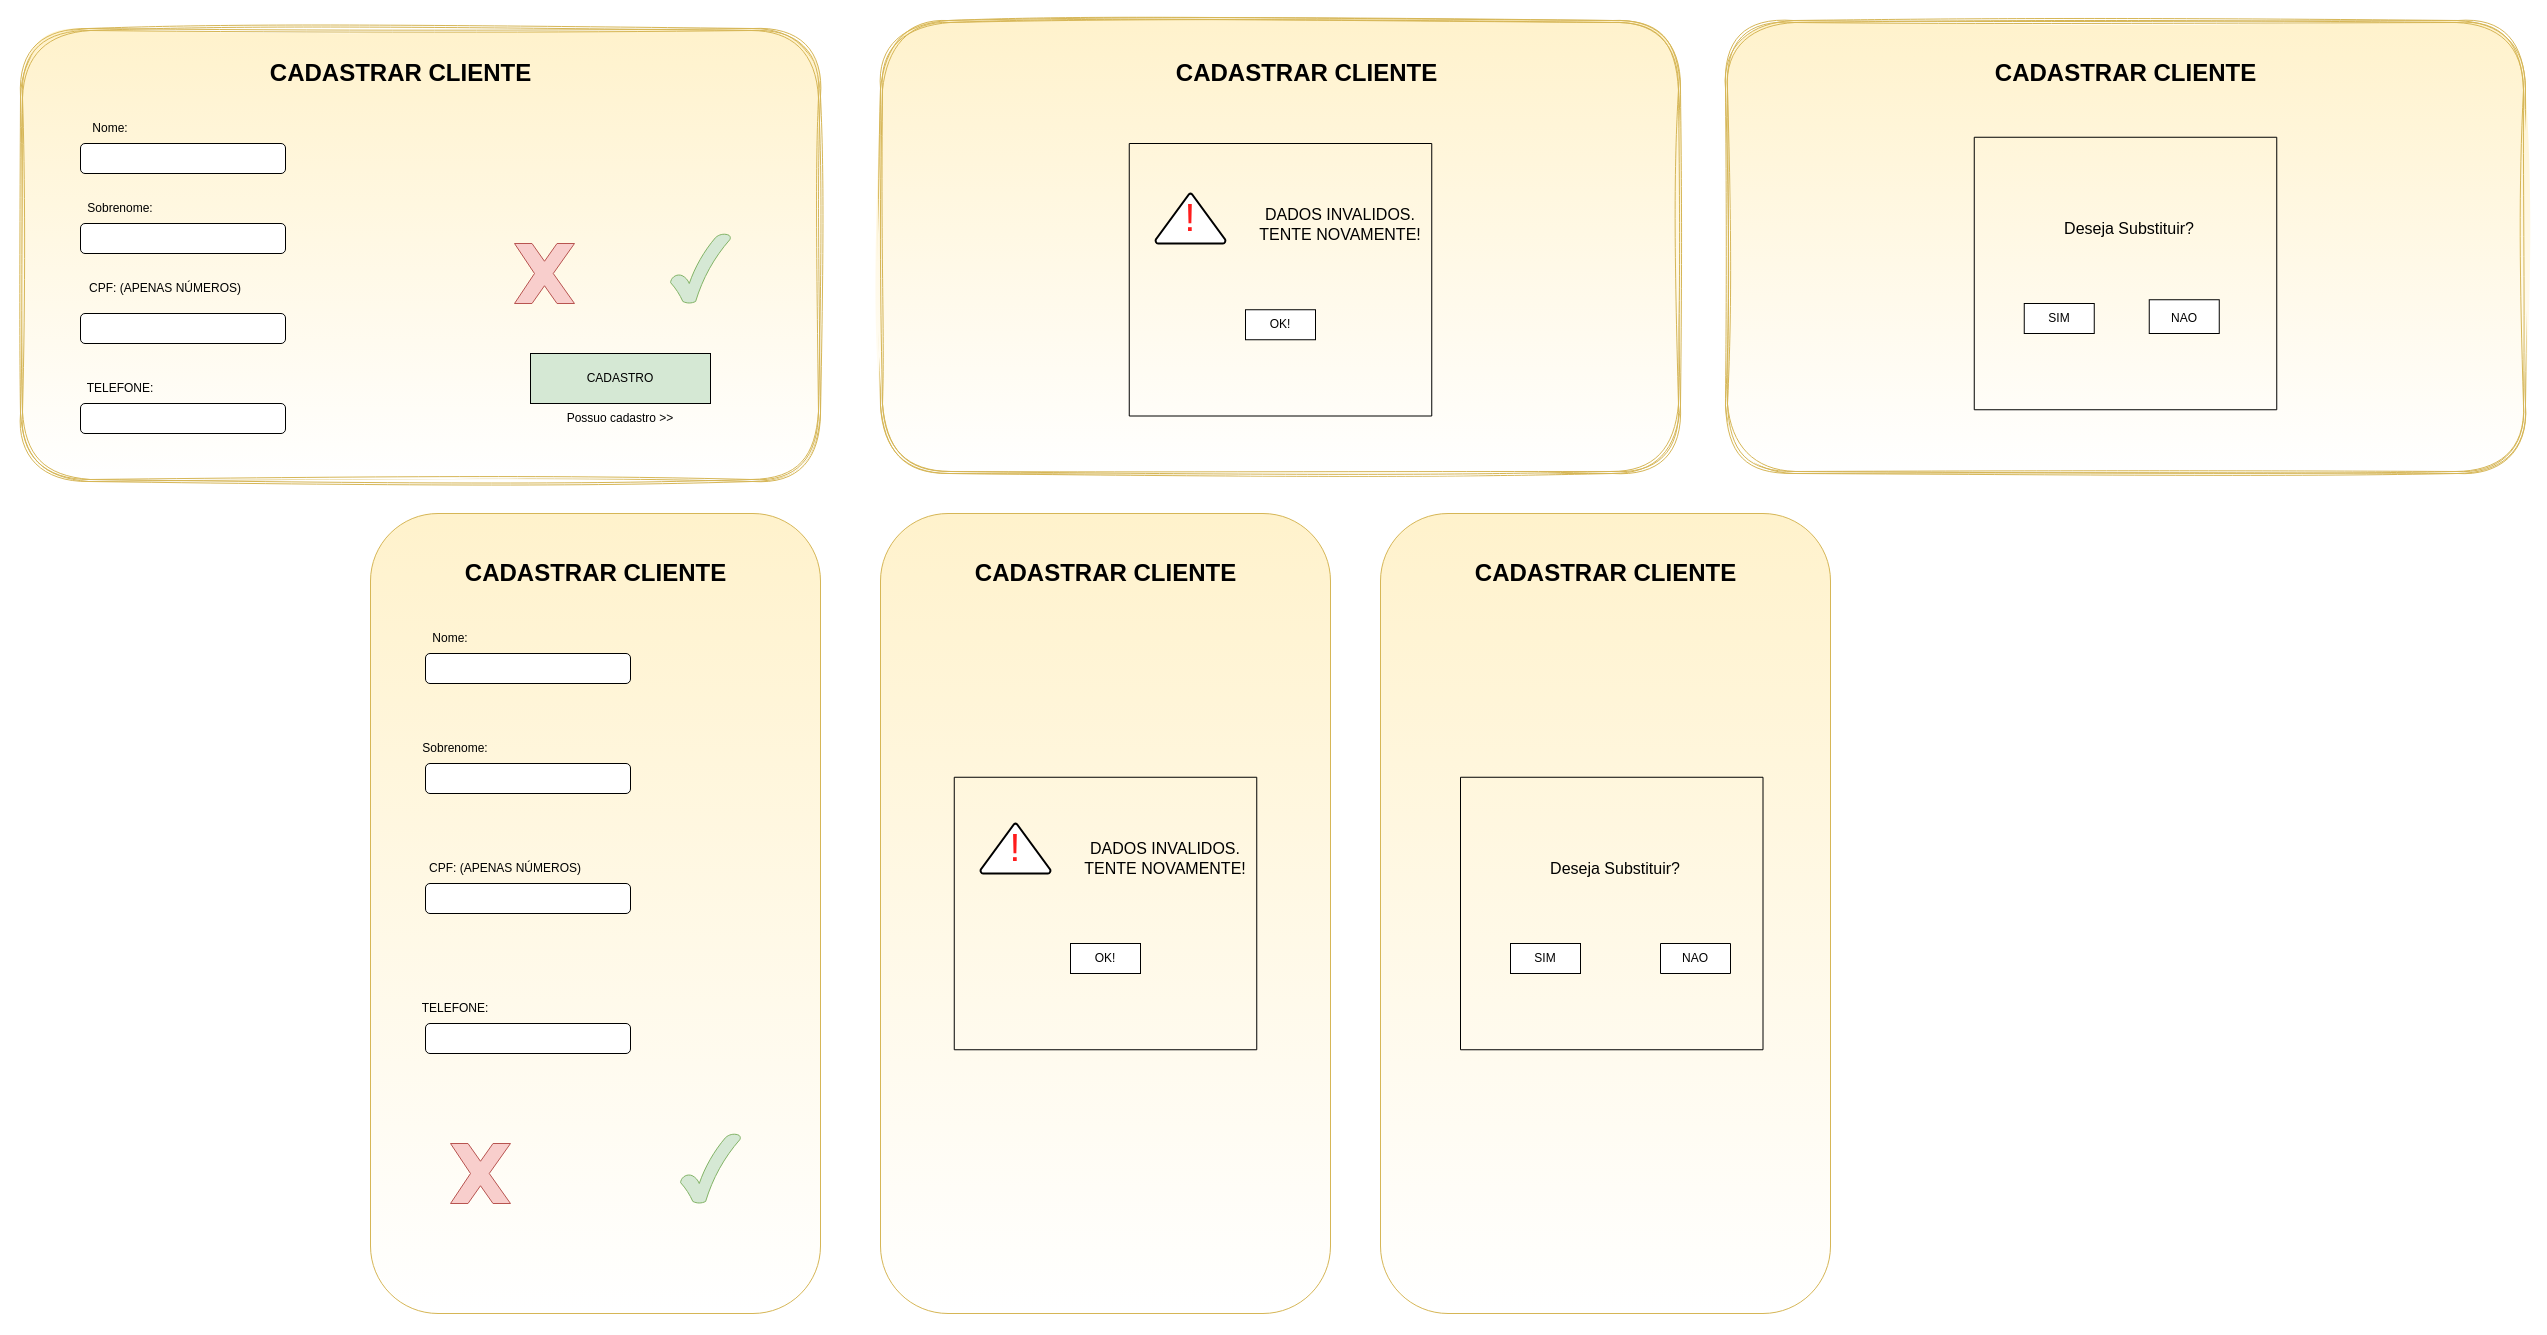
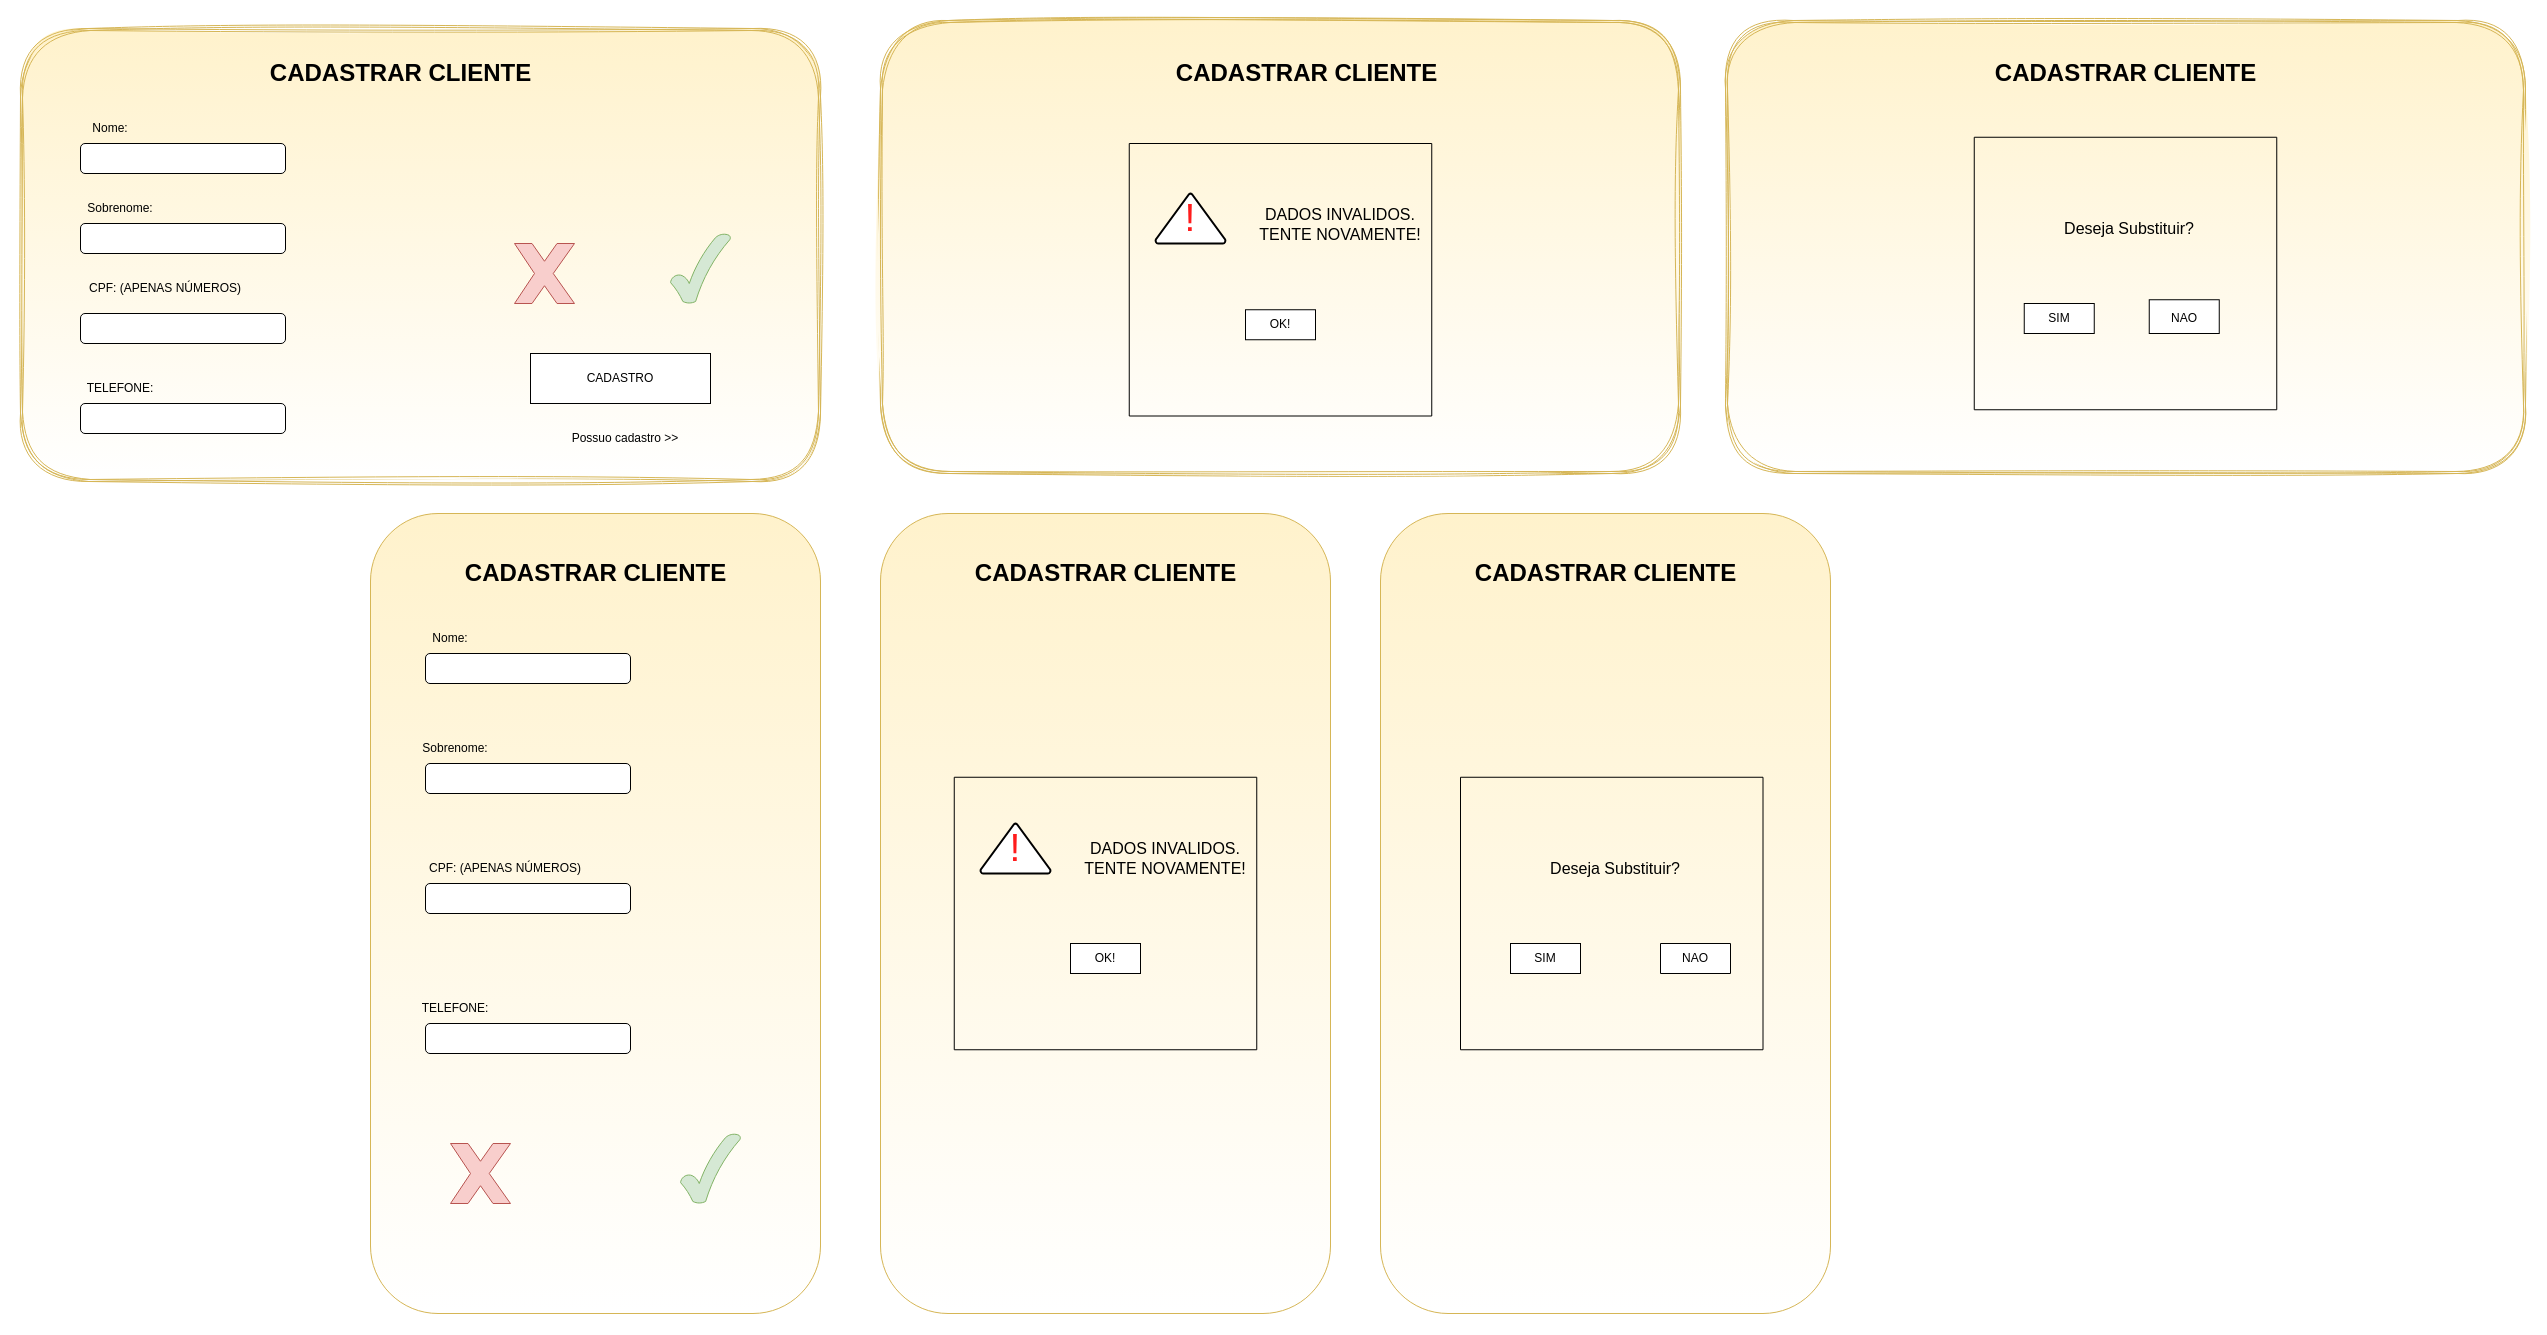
node "CADASTRO": fillcolor #d5e8d4 -> #ffffff
node "Possuo cadastro >>": moved (621, 419) -> (626, 439)
